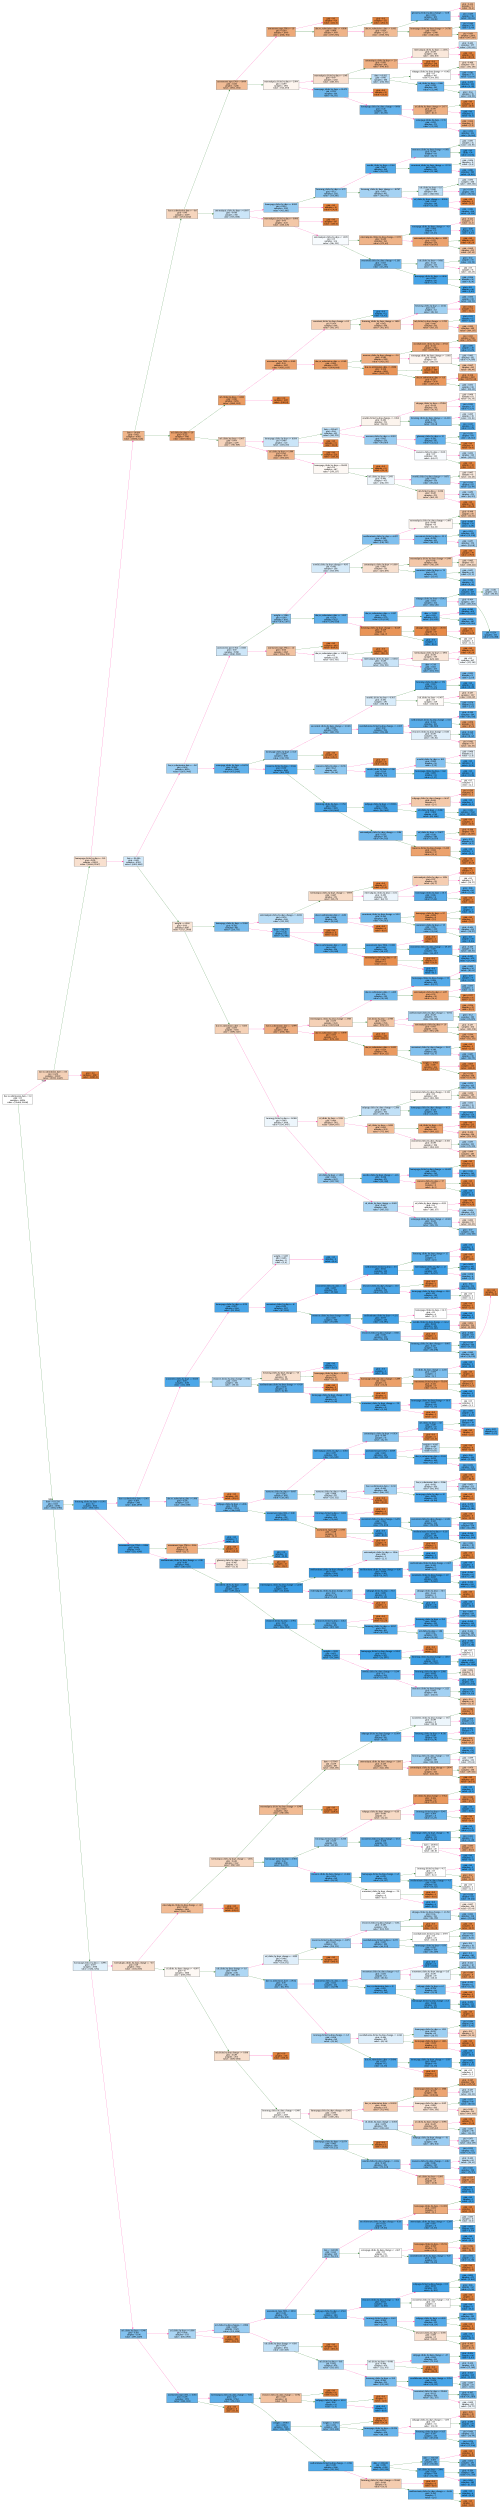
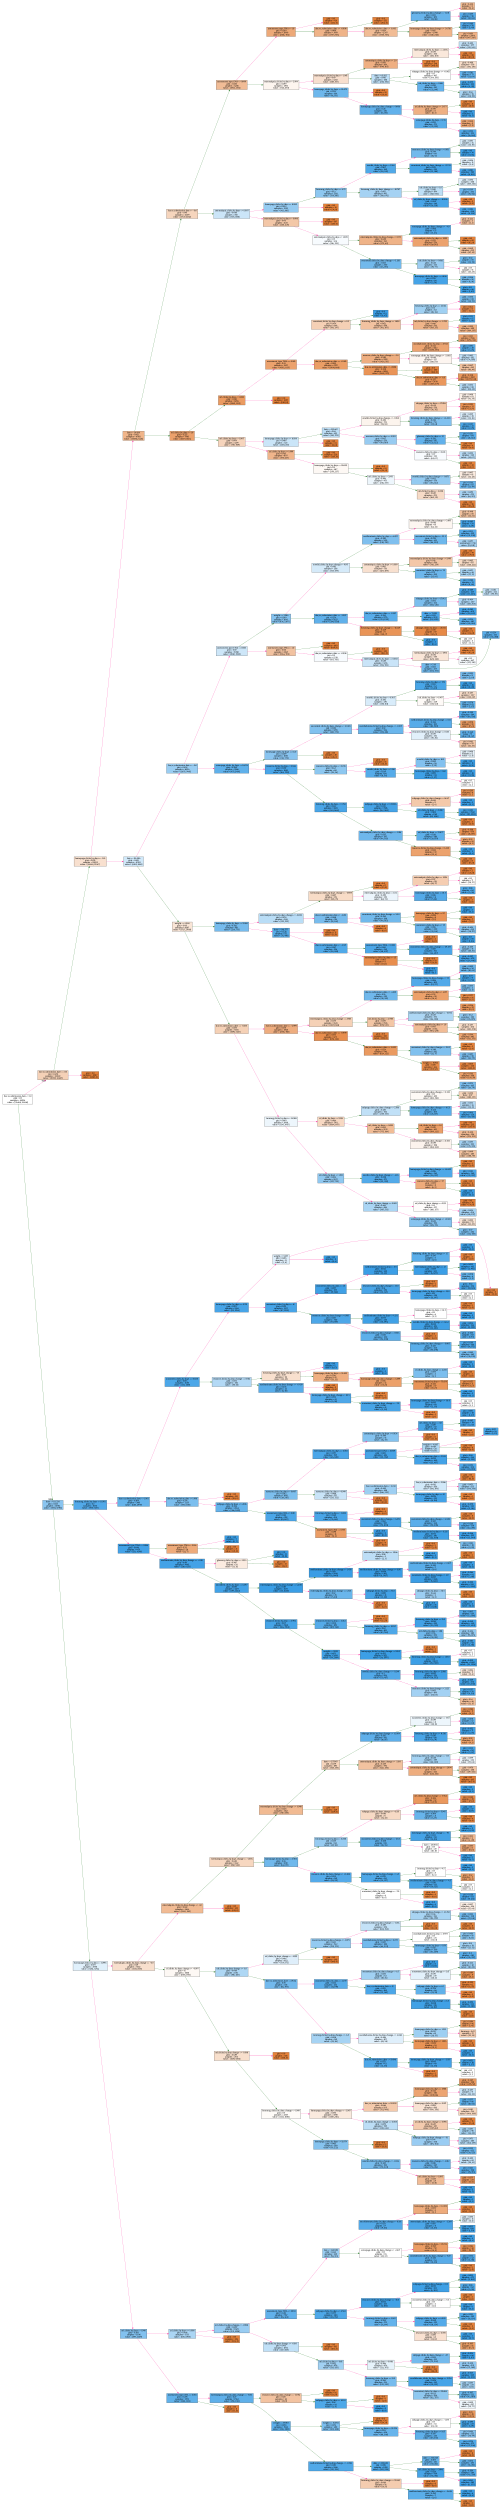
node "gini = 0.0 clicks = 34 value = [0, 34]": label "gini = 0.0 clicks = 34 value = [0, 34]" -> "gini = 0.0 samples = 34 value = [0, 34]"
node "gini = 0.08 samples = 24 value = [1, 23]": removed
node "gini = 0.193 samples = 37 value = [33, 4]": fillcolor #399de5db -> #e58139e0
node "gini = 0.457 samples = 156 value = [55, 101]": label "gini = 0.457 samples = 156 value = [55, 101]" -> "gini = 0.457 assessment = 156 value = [55, 101]"
edge "gini = 0.464 samples = 407 value = [149, 258]" -> "gini = 0.234 samples = 333 value = [45, 288]": now "date <= 33.0 gini = 0.341 samples = 477 value = [104, 373]" -> "gini = 0.234 samples = 333 value = [45, 288]"
node "gini = 0.249 samples = 55 value = [8, 47]": label "gini = 0.249 samples = 55 value = [8, 47]" -> "gini = 0.249 value = 55 value = [8, 47]"
node "gini = 0.32 samples = 10 value = [8, 2]": fillcolor #399de5e0 -> #e58139bf
node "gini = 0.478 samples = 297 value = [180, 117]": label "gini = 0.478 samples = 297 value = [180, 117]" -> "gini = 0.478 date = 297 value = [180, 117]"
edge "gini = 0.139 samples = 186 value = [14, 172]" -> "gini = 0.0 samples = 5 value = [5, 0]": now "weight <= 9.257 gini = 0.496 samples = 11 value = [5, 6]" -> "gini = 0.0 samples = 5 value = [5, 0]"
node "gini = 0.034 samples = 344 value = [6, 338]": fillcolor #e5813987 -> #399de5fa
edge "gini = 0.097 samples = 39 value = [2, 37]" -> "gini = 0.117 samples = 16 value = [1, 15]": now "weight <= 4.865 gini = 0.469 samples = 24 value = [9, 15]" -> "gini = 0.117 samples = 16 value = [1, 15]"
node "gini = 0.213 samples = 33 value = [4, 29]": fillcolor #399de5dc -> #e5813995
edge "date <= 250.931 gini = 0.5 samples = 20 value = [10, 10]" -> "gini = 0.355 samples = 13 value = [10, 3]": reversed
node "gini = 0.222 samples = 63 value = [8, 55]": fillcolor #399de5da -> #e58139ff
node "gini = 0.194 samples = 46 value = [5, 41]": fillcolor #399de5e0 -> #e58139d2
node "gini = 0.47 samples = 37 value = [23, 14]": label "gini = 0.47 samples = 37 value = [23, 14]" -> "forumng = 0.47 samples = 37 value = [23, 14]"
